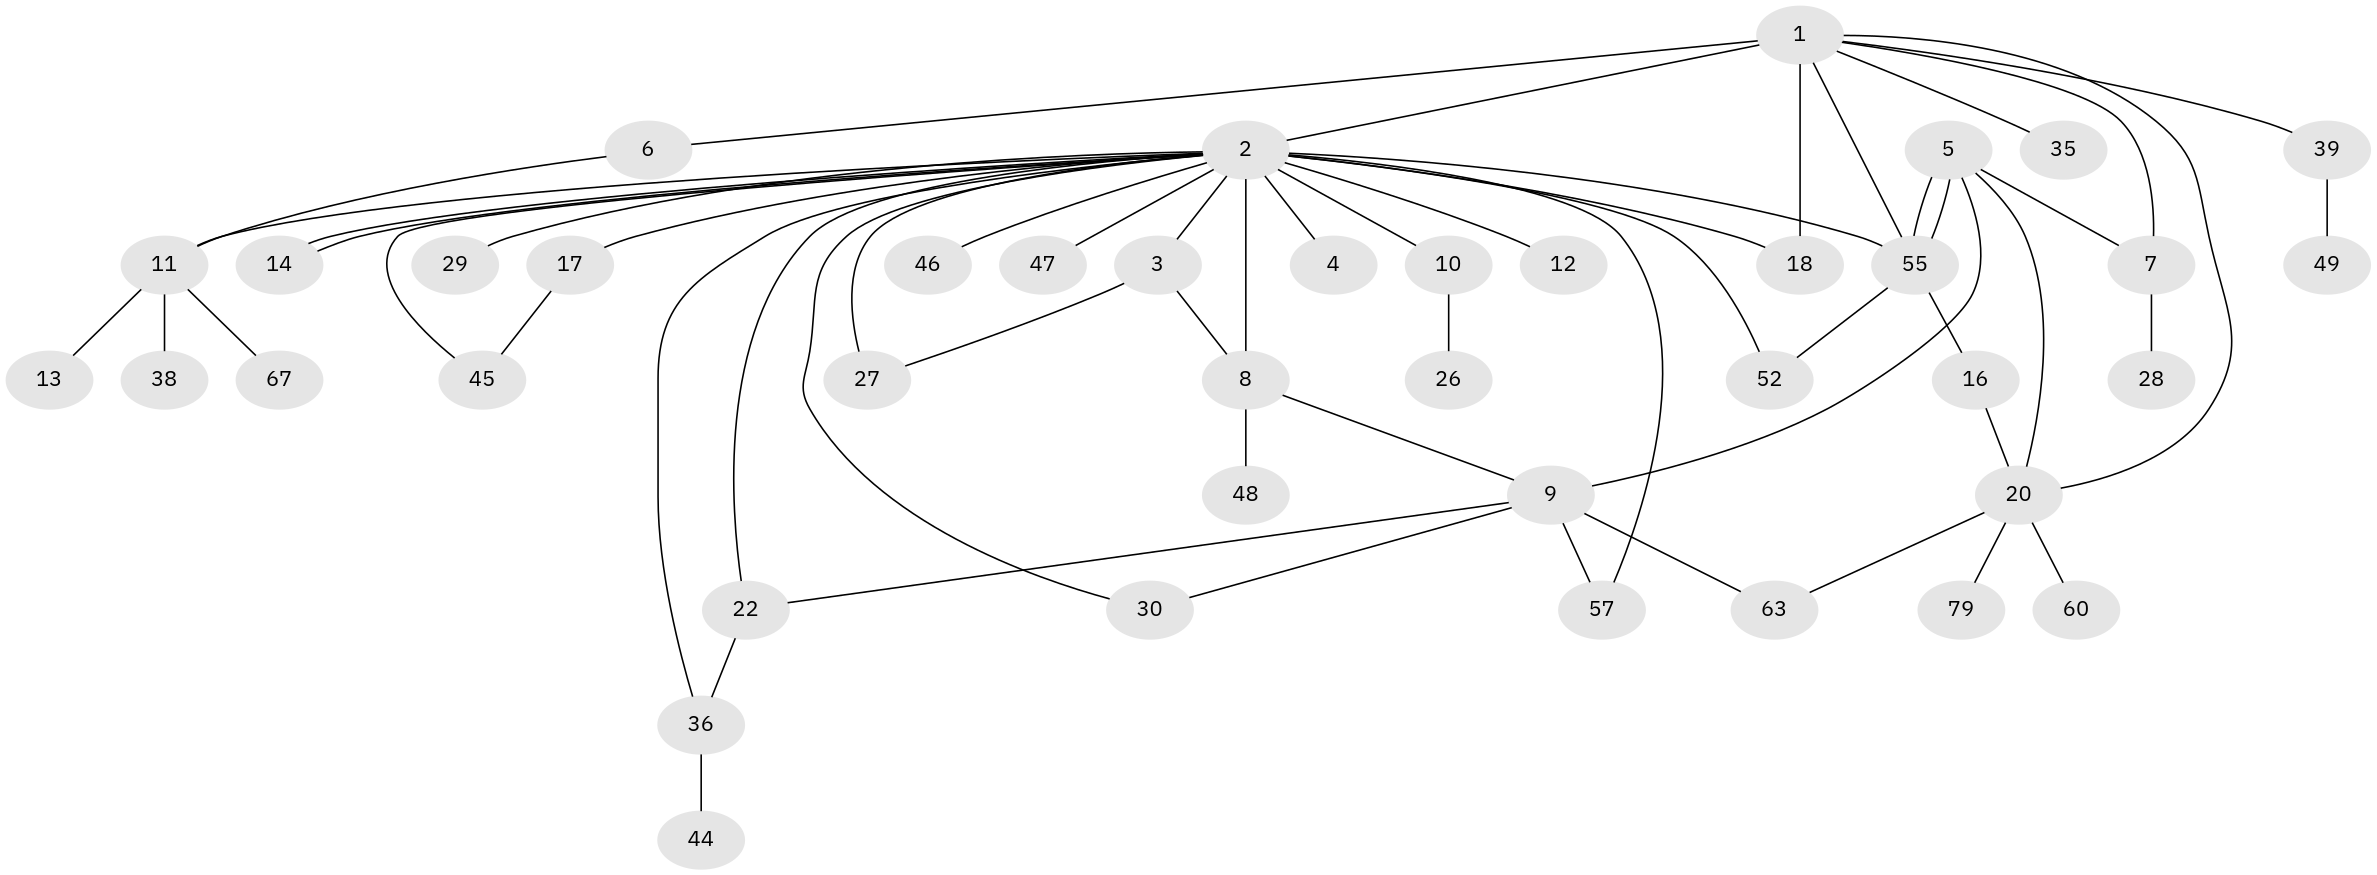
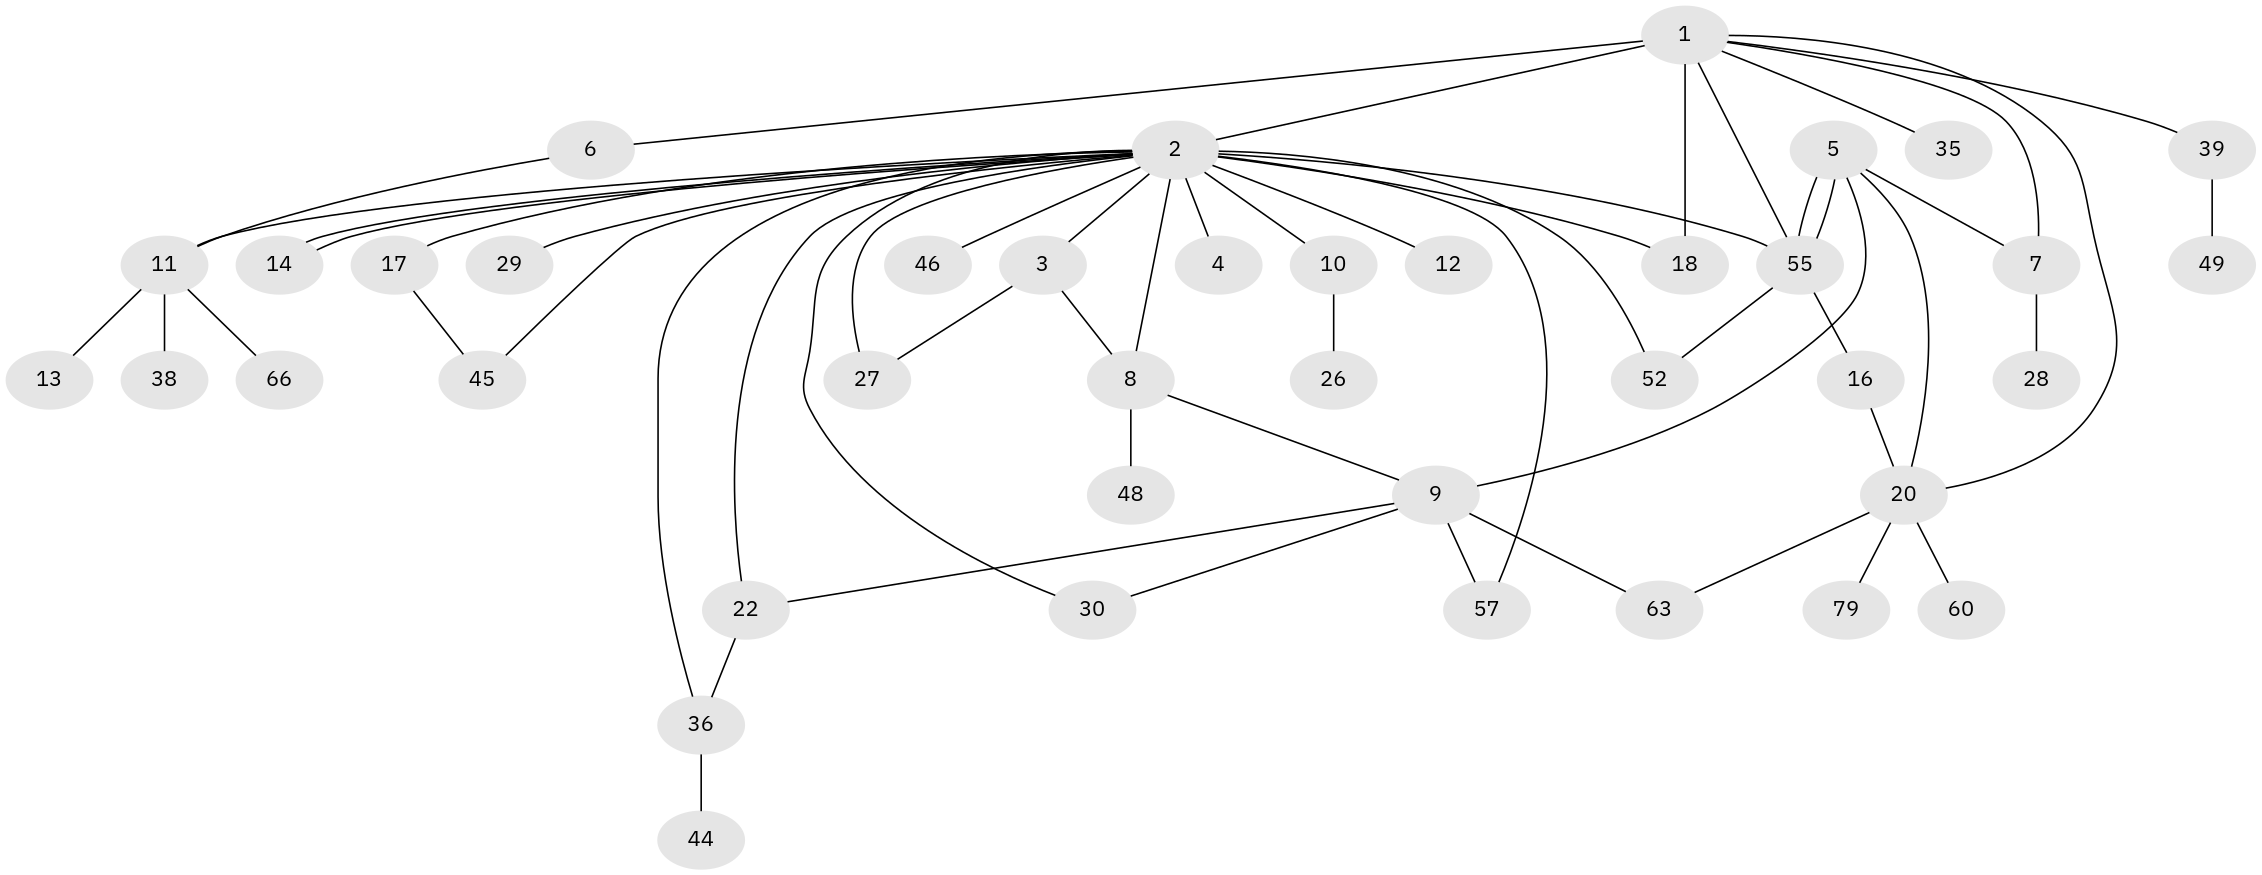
node "47": removed
node "67": label "67" -> "66"
